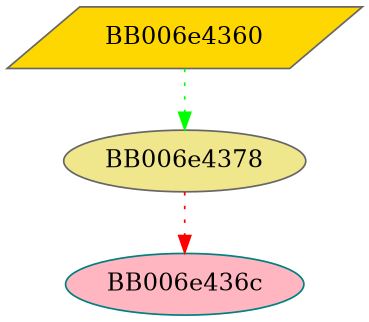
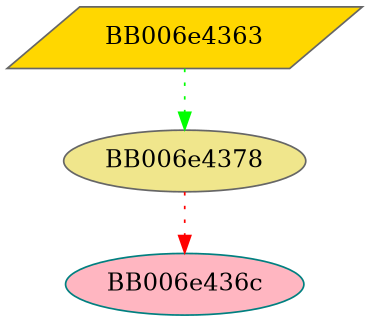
node "BB006e4360": label "BB006e4360" -> "BB006e4363"
